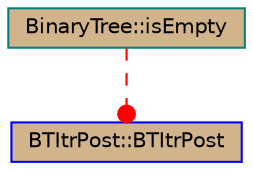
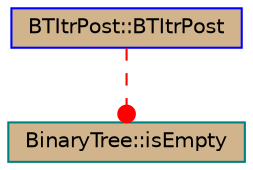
edge "BinaryTree::isEmpty" -> "BTItrPost::BTItrPost": reversed
